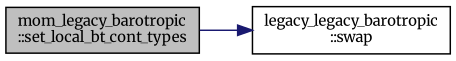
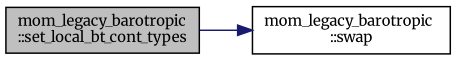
node "legacy_legacy_barotropic ::swap": label "legacy_legacy_barotropic ::swap" -> "mom_legacy_barotropic ::swap"
